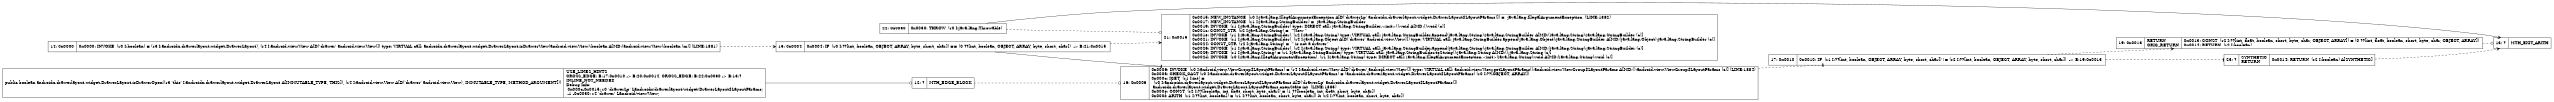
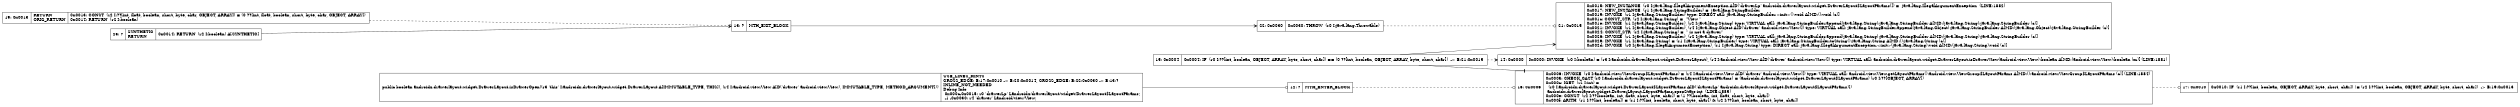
edge "22: 0x0030" -> "13: ?": reversed
edge "15: 0x0004" -> "21: 0x0015": style dashed -> solid
node "13: ?": text "MTH_EXIT_ARITH" -> "MTH_EXIT_BLOCK"
edge "14: 0x0000" -> "15: 0x0004": reversed
edge "17: 0x0010" -> "19: 0x0013": removed
edge "23: ?" -> "13: ?": style dashed -> solid
edge "17: 0x0010" -> "23: ?": removed
edge "16: 0x0006" -> "17: 0x0010": arrowhead tee -> odot
node "12: ?": text "MTH_EDGE_BLOCK" -> "MTH_ENTER_BLOCK"
